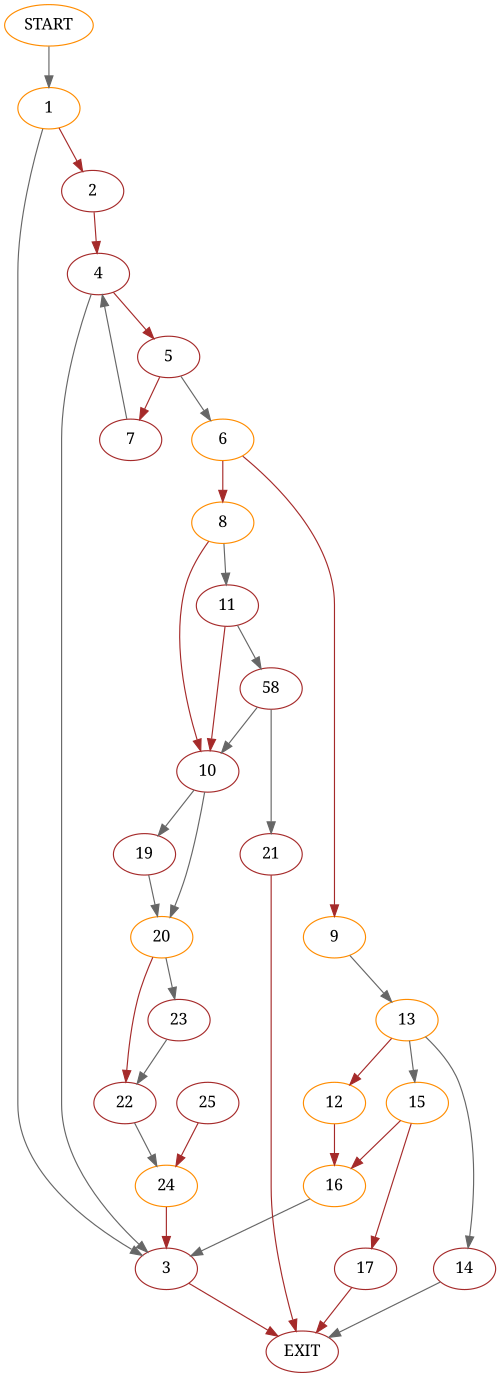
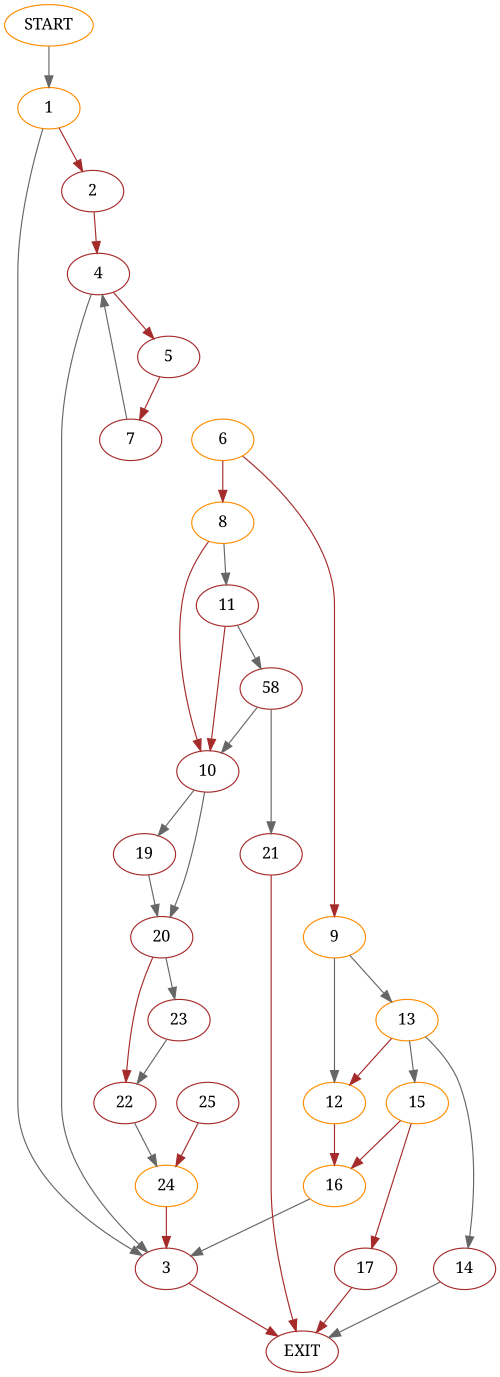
edge "5" -> "6": removed
node "20": color darkorange -> brown
edge "9" -> "12": added
